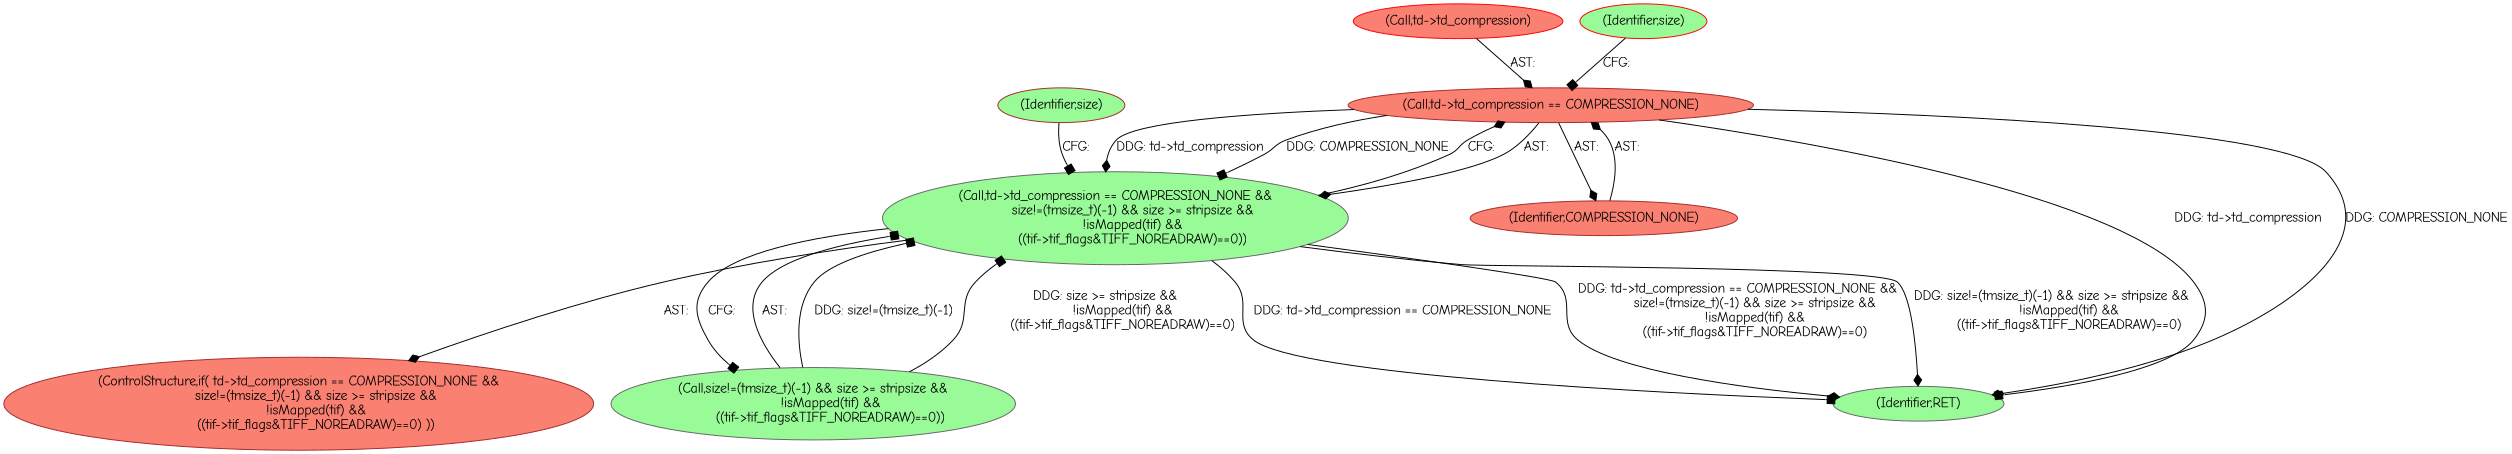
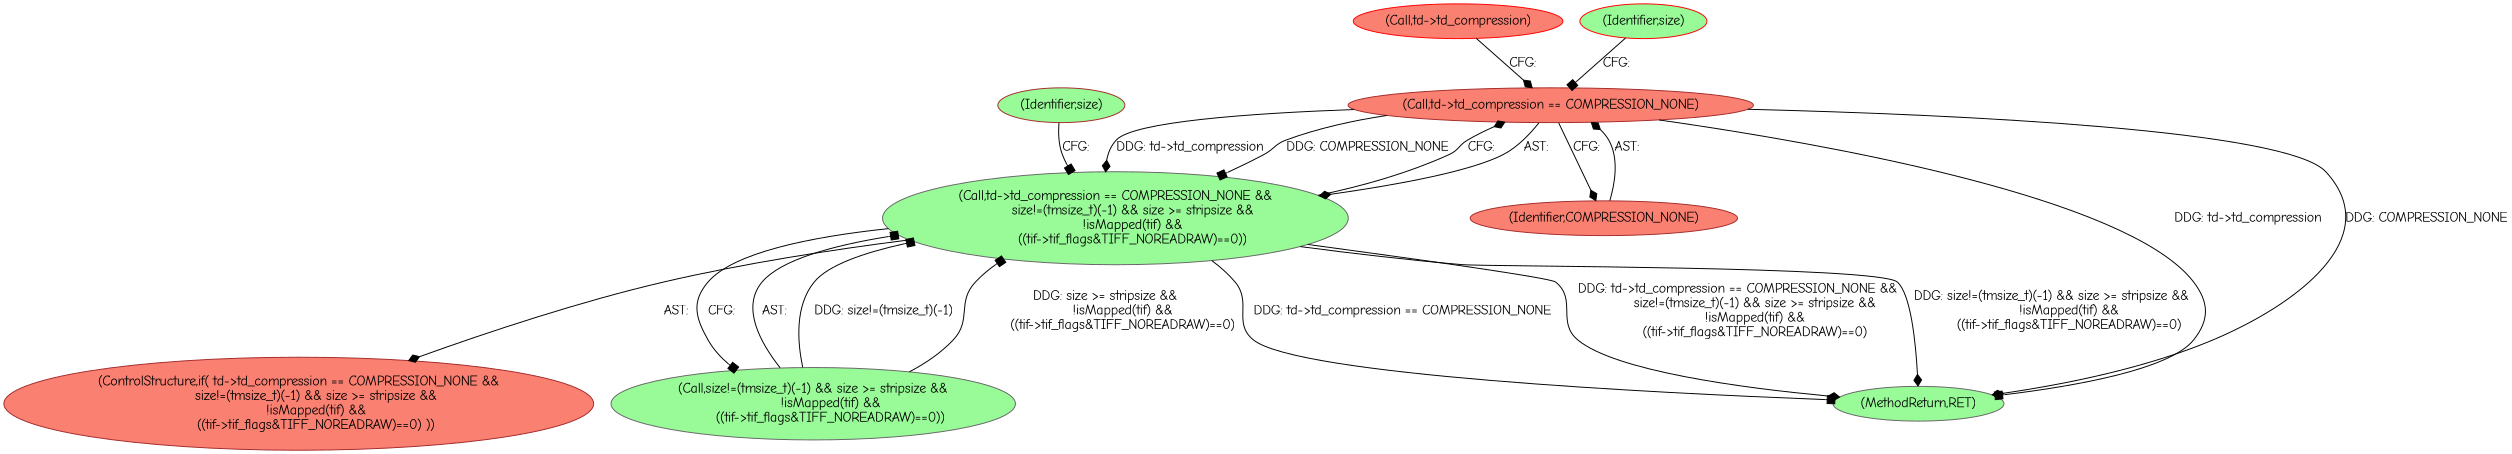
edge "(Call,td->td_compression)" -> "(Call,td->td_compression == COMPRESSION_NONE)": label "AST: " -> "CFG: "
edge "(Call,td->td_compression == COMPRESSION_NONE)" -> "(Identifier,COMPRESSION_NONE)": label "AST: " -> "CFG: "
node "(Identifier,RET)": label "(Identifier,RET)" -> "(MethodReturn,RET)"
